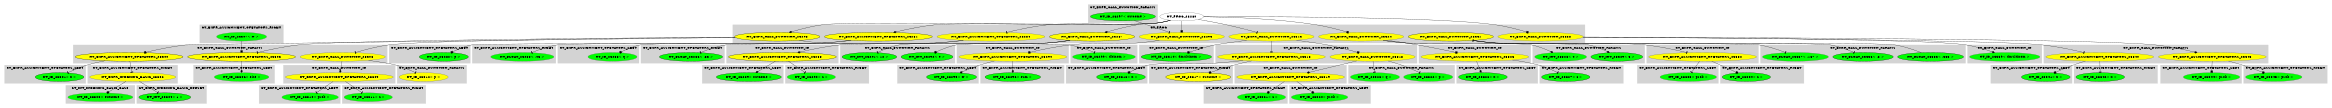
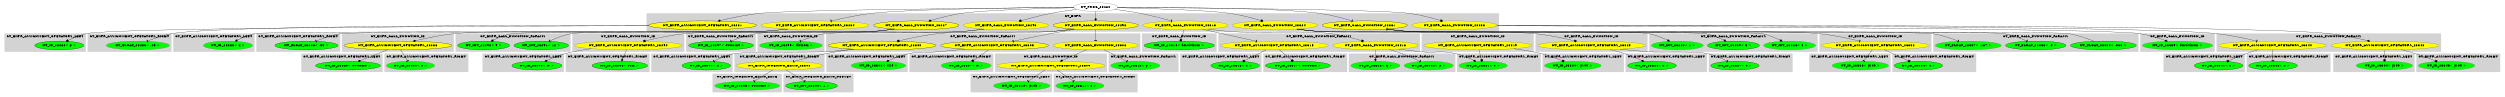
edge "NT_PROG_23280" -> "NT_EXPR_CALL_FUNCTION_23331": added
edge "NT_ID_23297< outcome >" -> "NT_EXPR_CALL_FUNCTION_23293": reversed
cluster "CT_PROG": label "CT_PROG" -> "CT_EXPR"
edge "NT_EXPR_ASSIGNMENT_OPETATORS_23284" -> "NT_ID_23285< q >": arrowhead box -> diamond
edge "NT_EXPR_CALL_FUNCTION_23287" -> "NT_INT_23292< 9 >": arrowhead box -> diamond
node "NT_INT_23330< 1 >": added
edge "NT_ID_23307< N >" -> "NT_EXPR_ASSIGNMENT_OPETATORS_23305": reversed
edge "NT_EXPR_CALL_FUNCTION_23318" -> "NT_EXPR_ASSIGNMENT_OPETATORS_23319": now "NT_EXPR_CALL_FUNCTION_23318" -> "NT_ID_23321< c >"
edge "NT_EXPR_CALL_FUNCTION_23318" -> "NT_ID_23323< q >": arrowhead tee -> diamond
node "NT_ID_23312< p >": fillcolor yellow -> green
node "NT_ID_23317< outcome >": fillcolor yellow -> green
edge "NT_EXPR_INDEXING_BASIC_23302" -> "NT_ID_23303< outcome >": arrowhead box -> tee
cluster "CT_INT_INDEXING_BASIC_BASE": label "CT_INT_INDEXING_BASIC_BASE" -> "CT_EXPR_INDEXING_BASIC_BASE"
